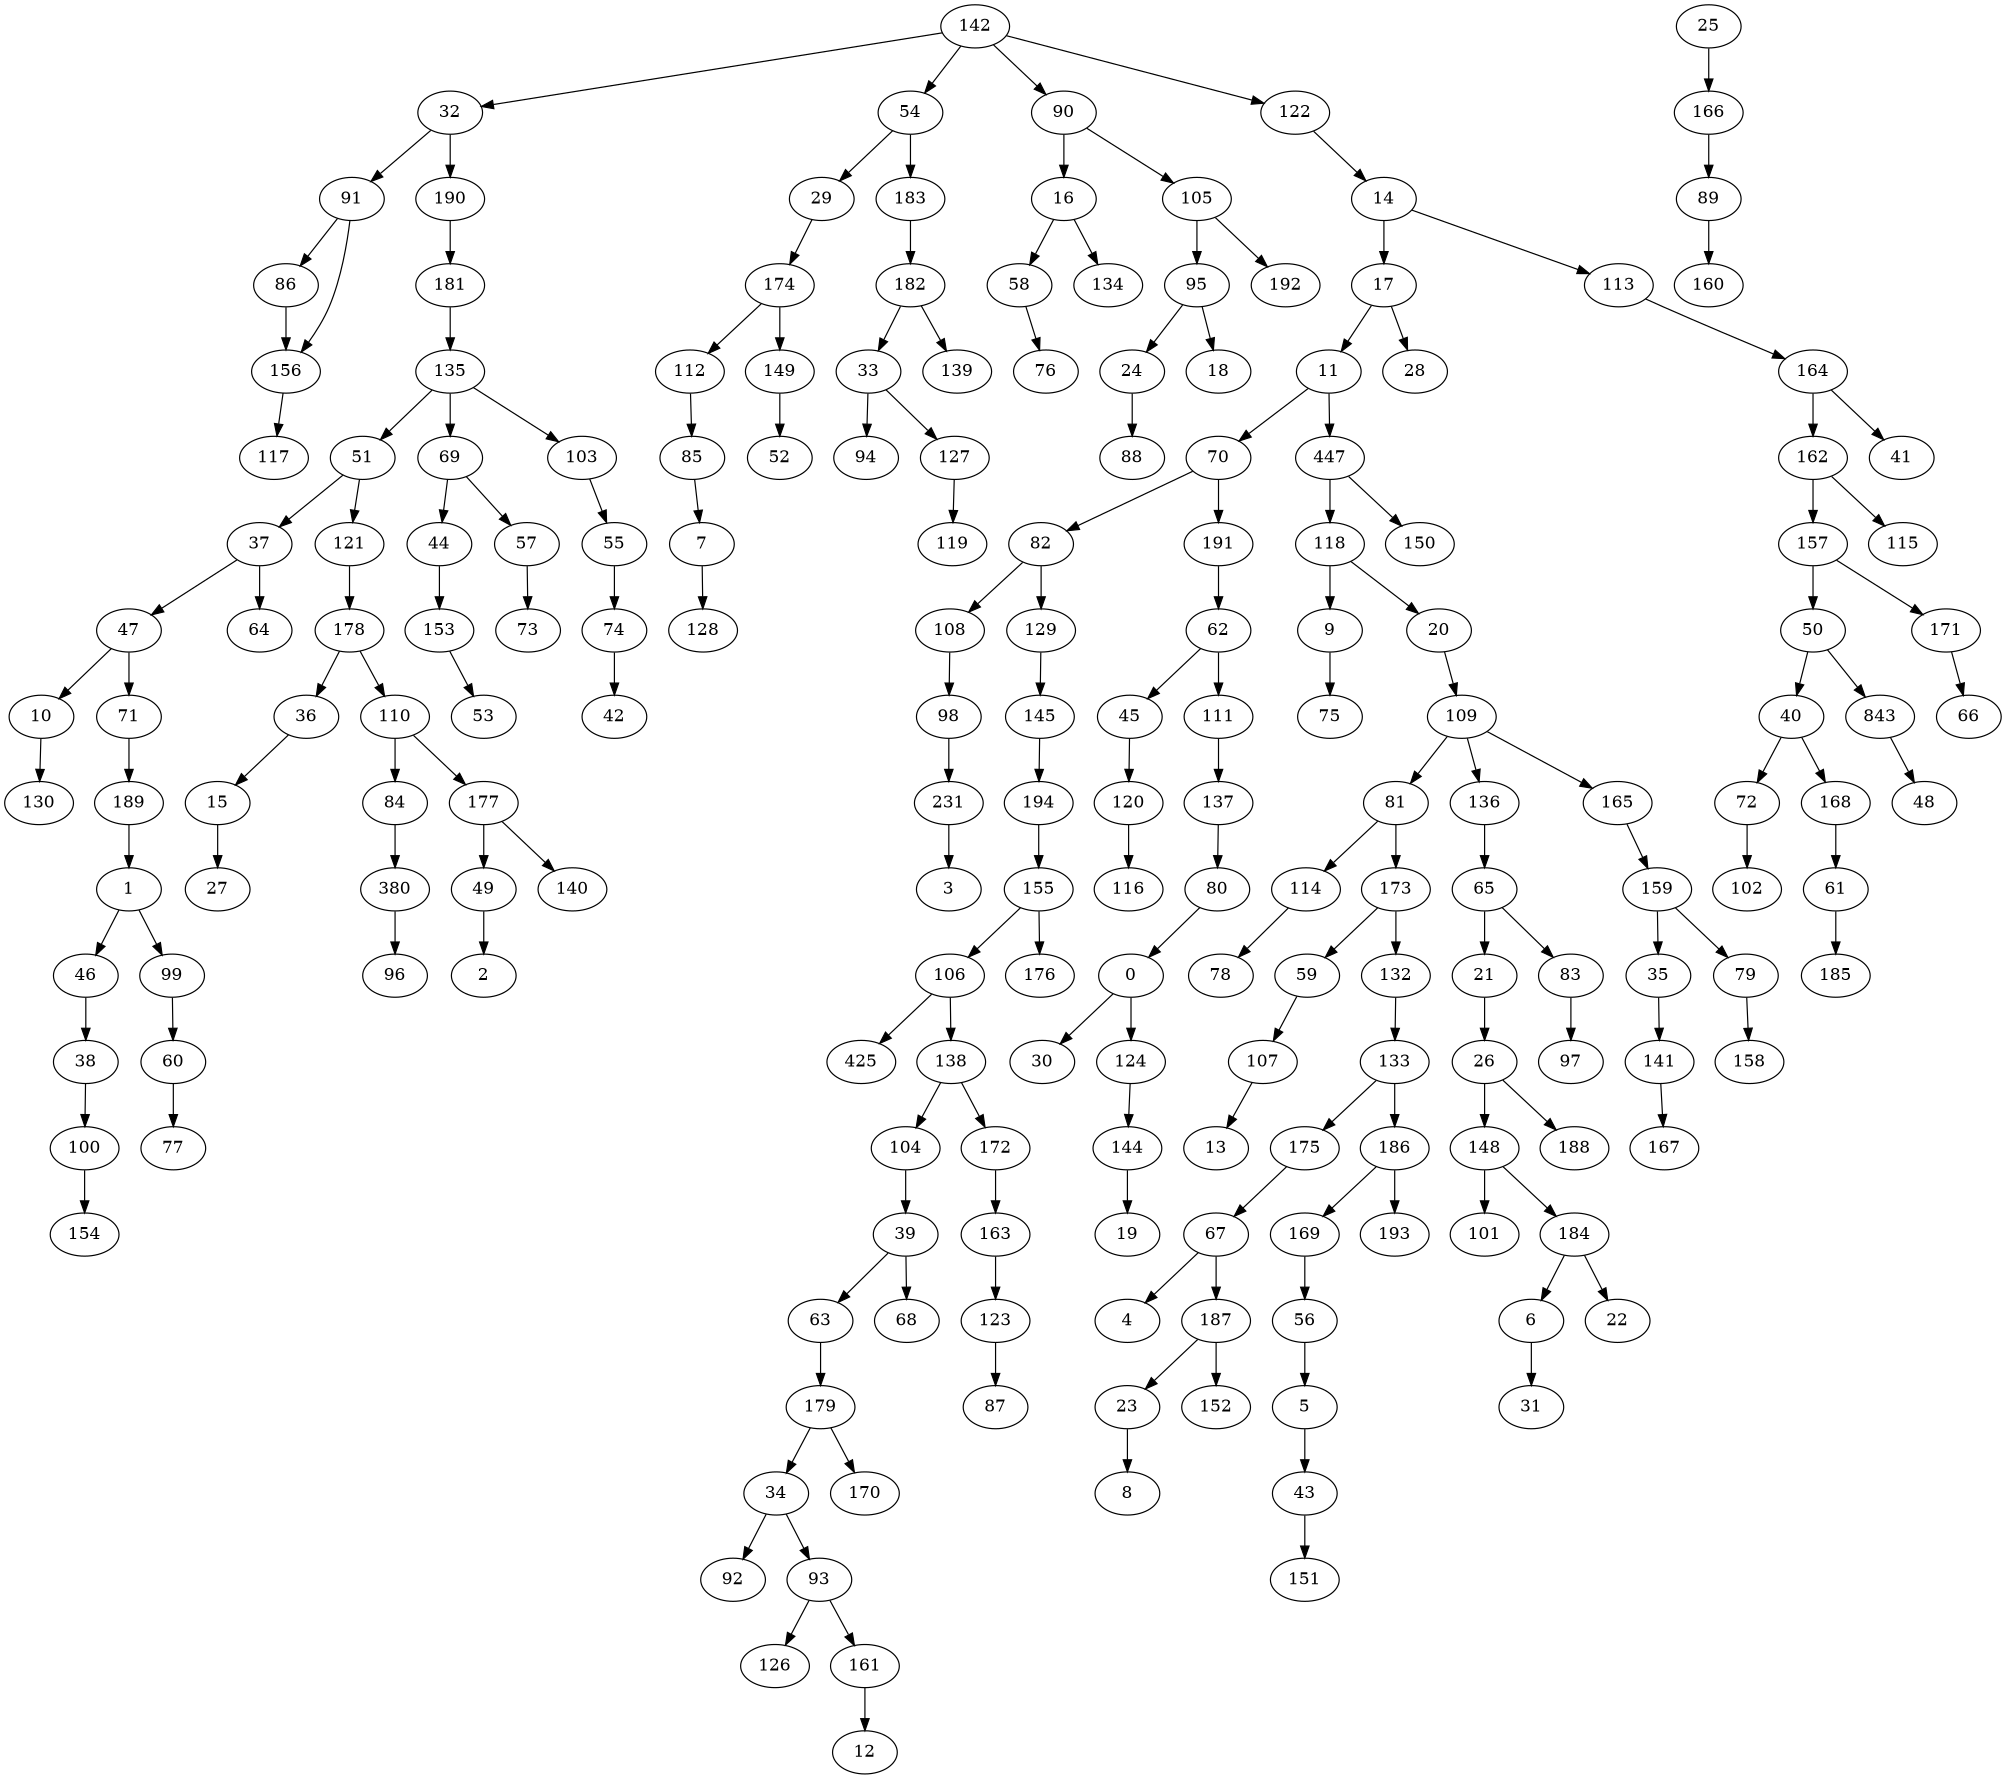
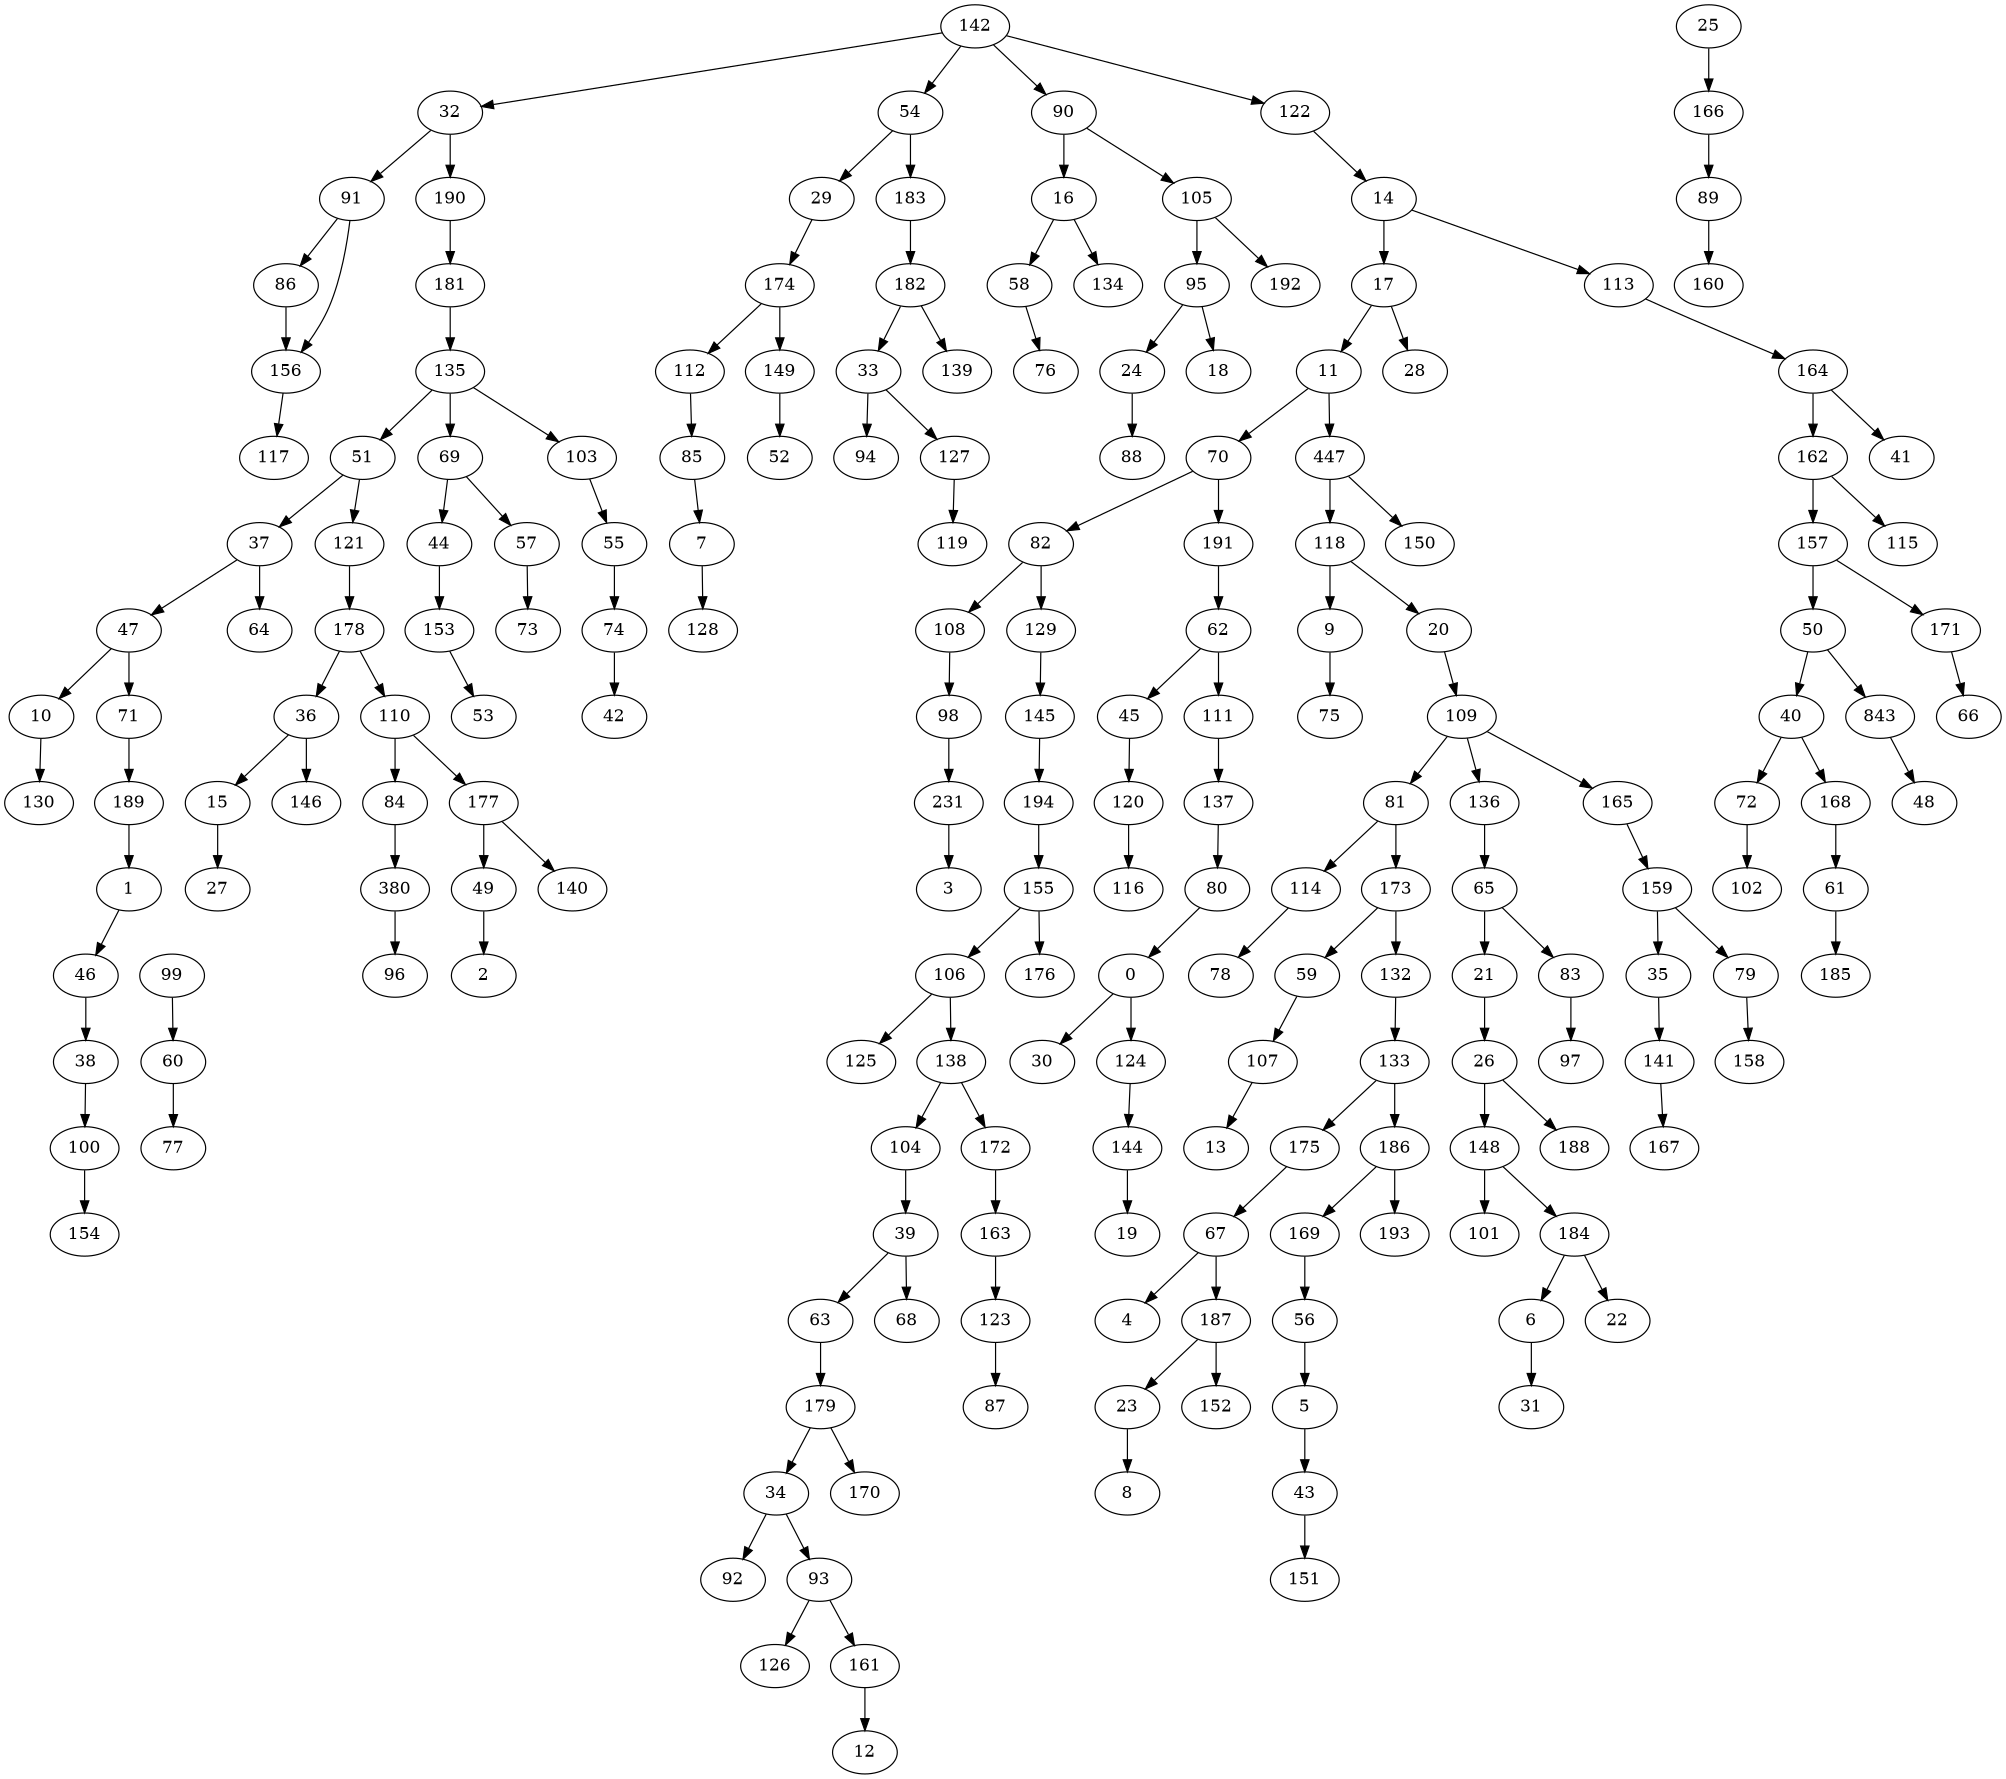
node "146": added
edge "1" -> "99": removed
node "425": label "425" -> "125"
